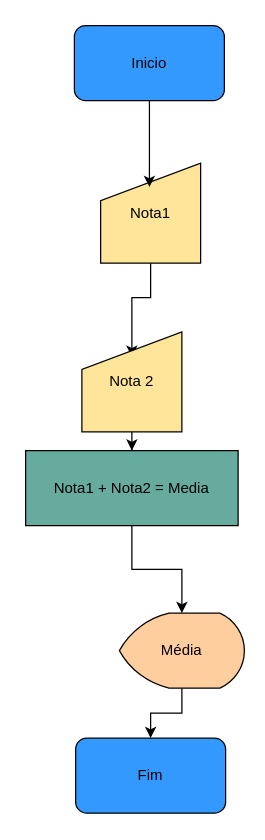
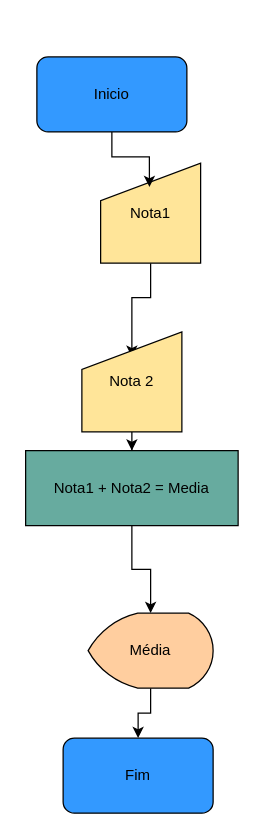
node "Inicio": moved (149, 63) -> (112, 94)
node "Média": moved (182, 651) -> (151, 651)
node "Fim": moved (151, 776) -> (138, 776)
